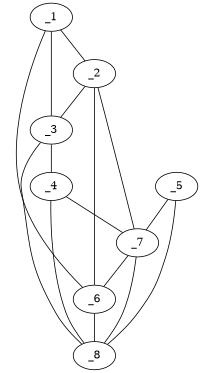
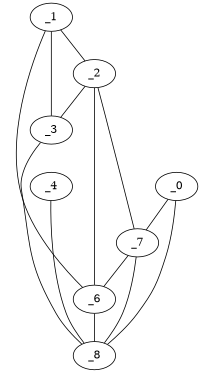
edge "_3" -- "_4": removed
node "_5": label "_5" -> "_0"
edge "_4" -- "_7": removed
